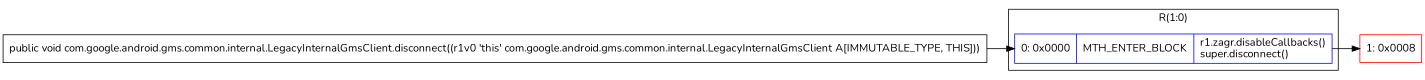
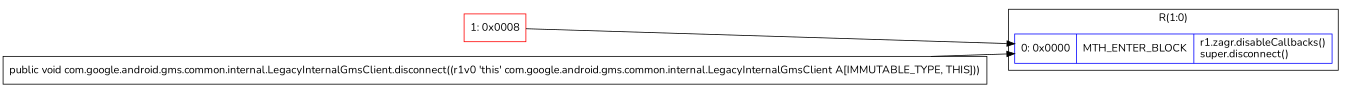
edge "0: 0x0000" -> "1: 0x0008": reversed
